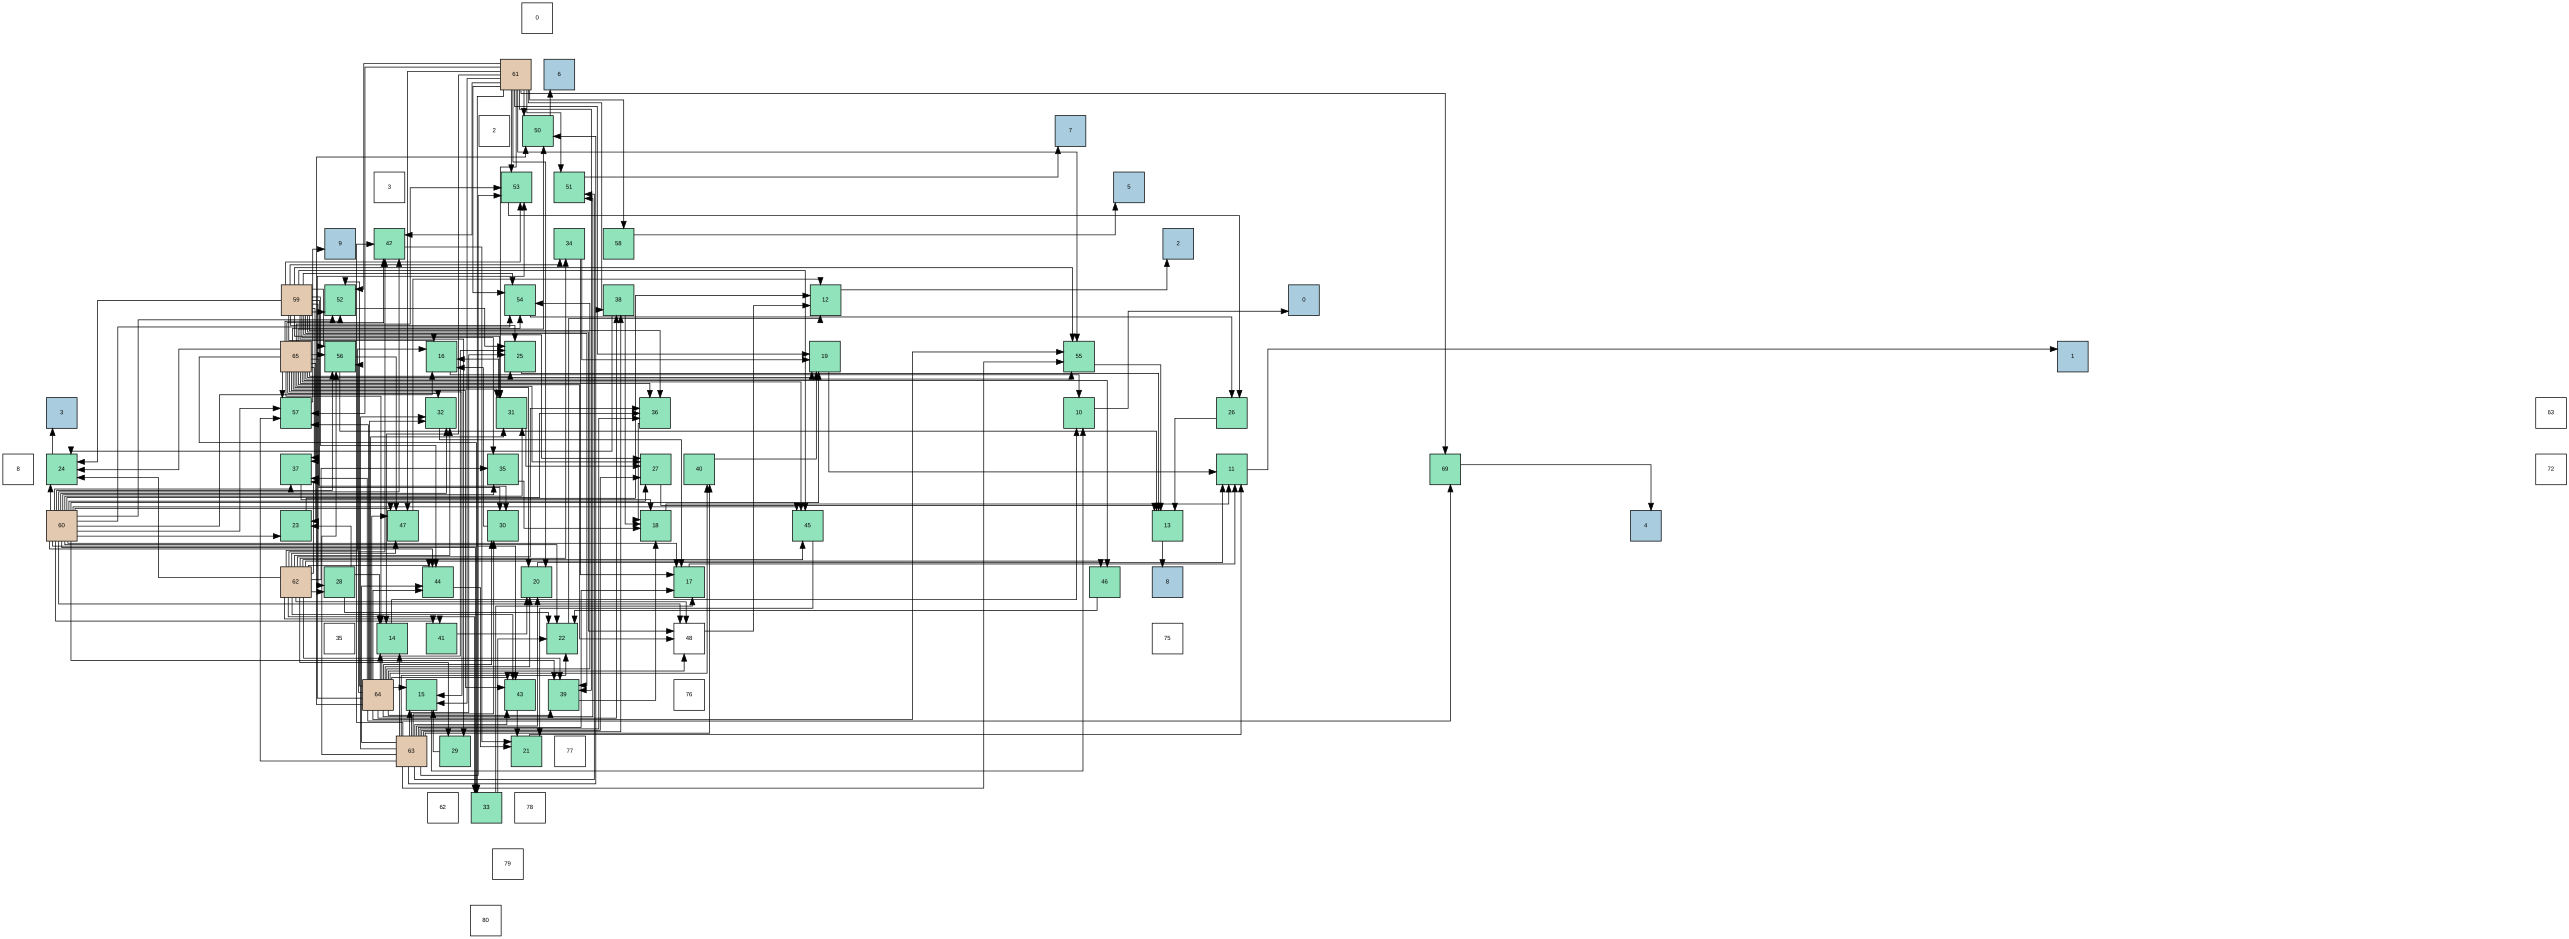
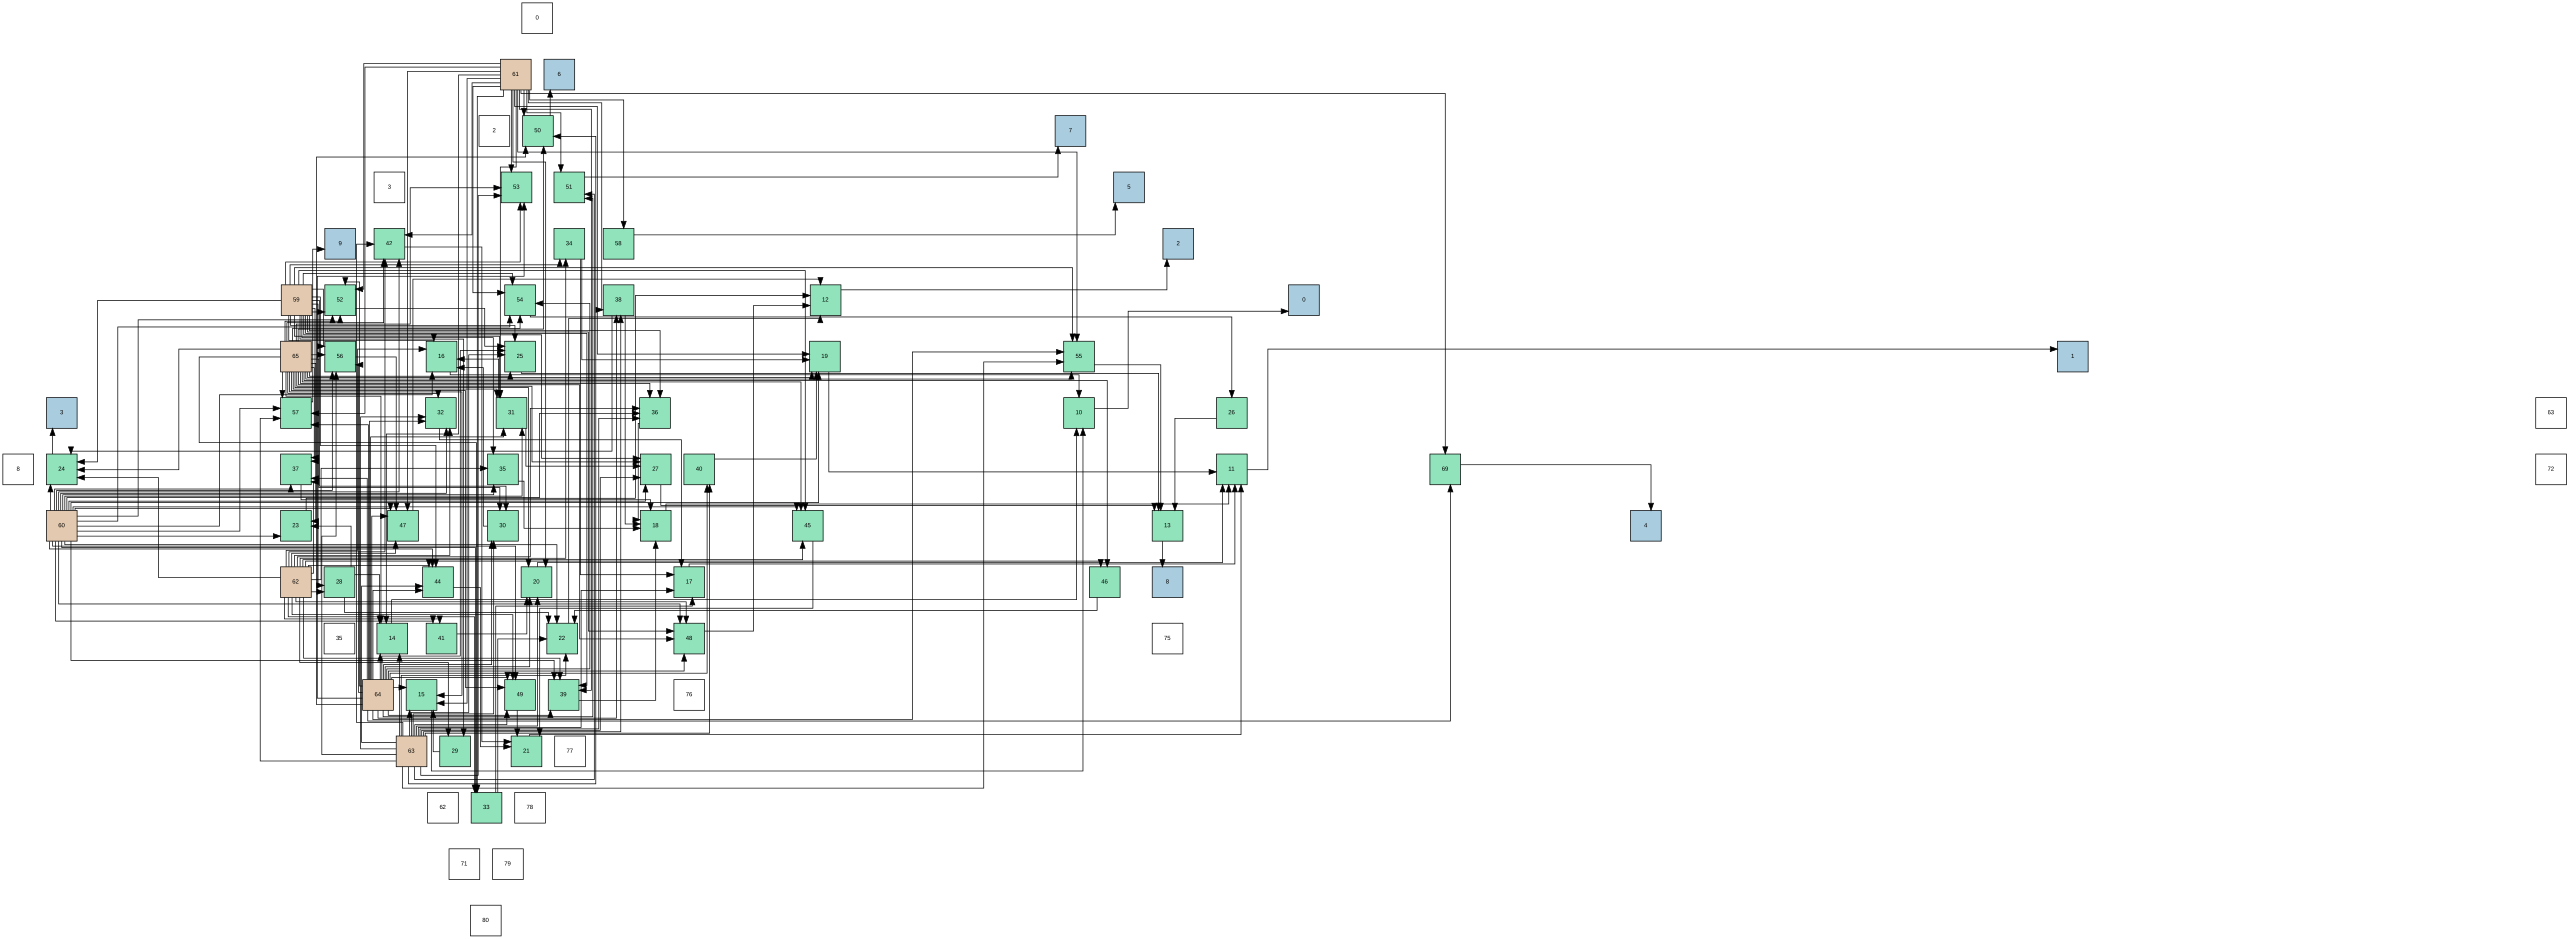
edge "53" -> "26": removed
edge "56" -> "13": removed
edge "60" -> "17": removed
node "48": fillcolor #ffffff -> #91e3bb
node "43": label "43" -> "49"
node "71": added
